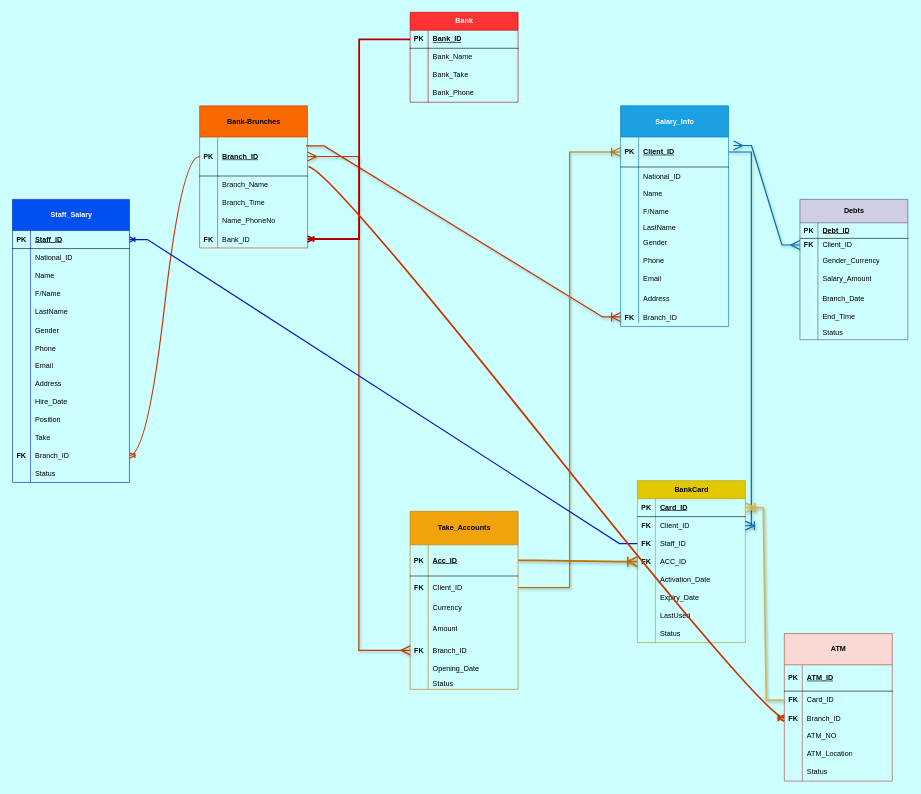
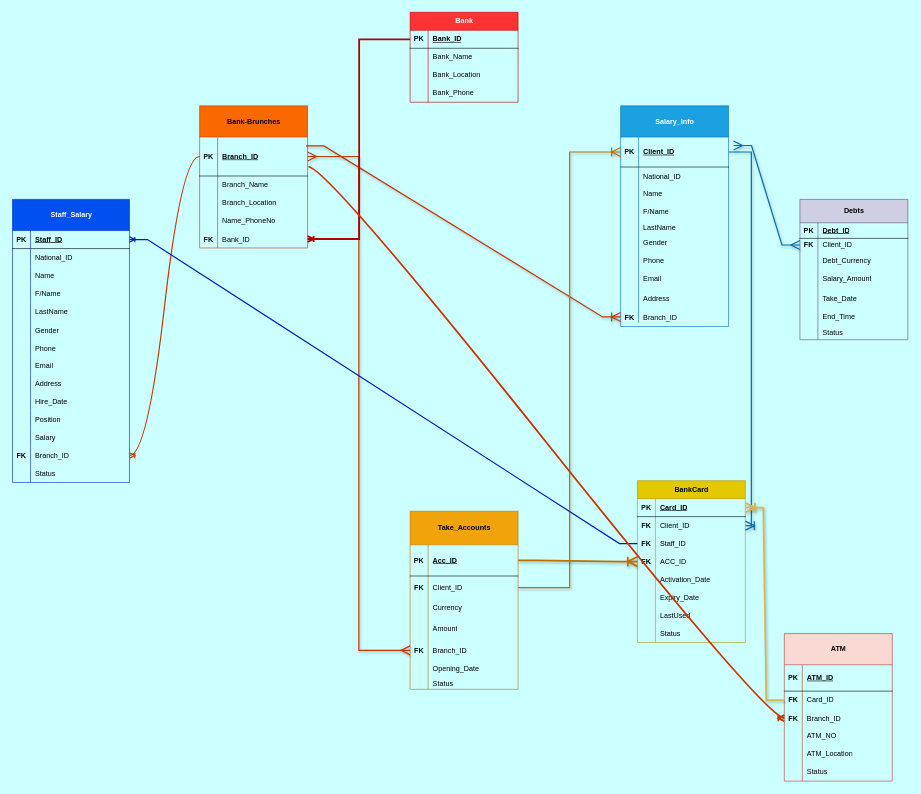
node "Bank_Take": label "Bank_Take" -> "Bank_Location"
node "Branch_Time": label "Branch_Time" -> "Branch_Location"
node "Gender_Currency": label "Gender_Currency" -> "Debt_Currency"
node "Branch_Date": label "Branch_Date" -> "Take_Date"
node "Take": label "Take" -> "Salary"
